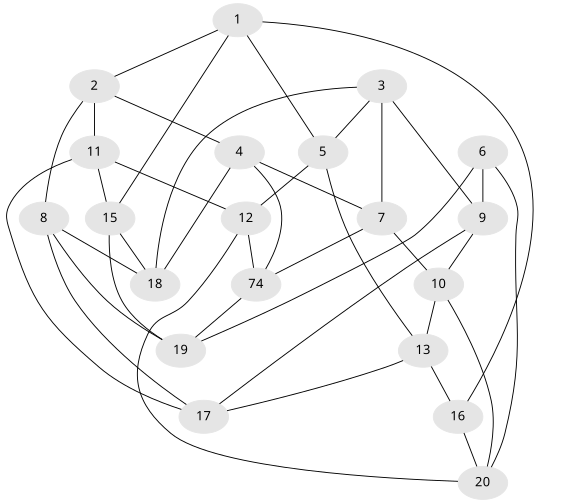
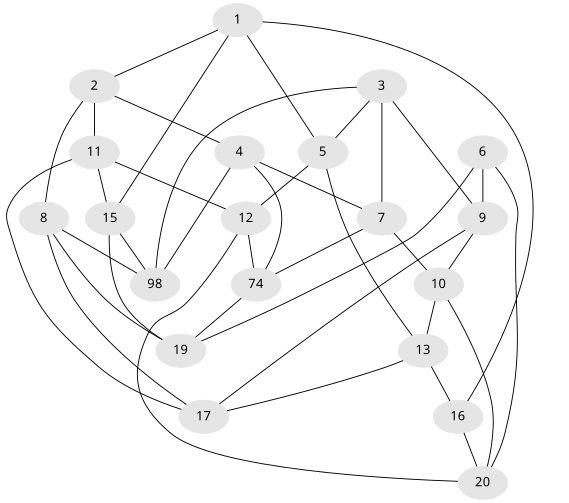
node "18": label "18" -> "98"
